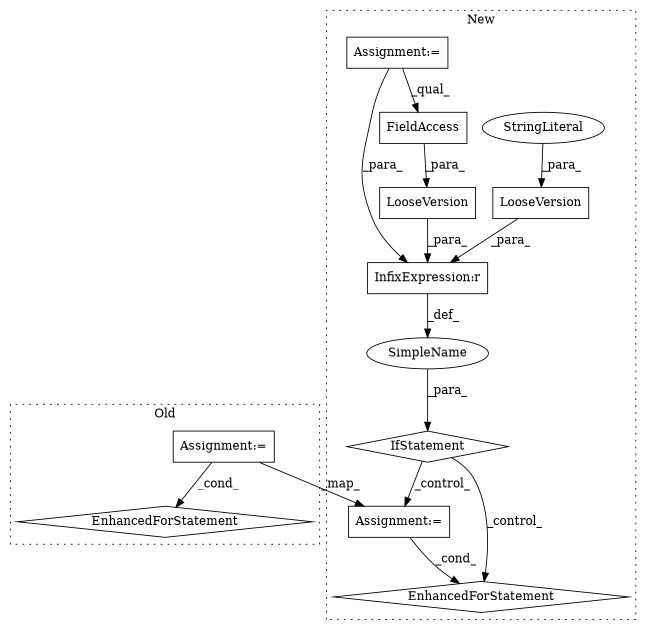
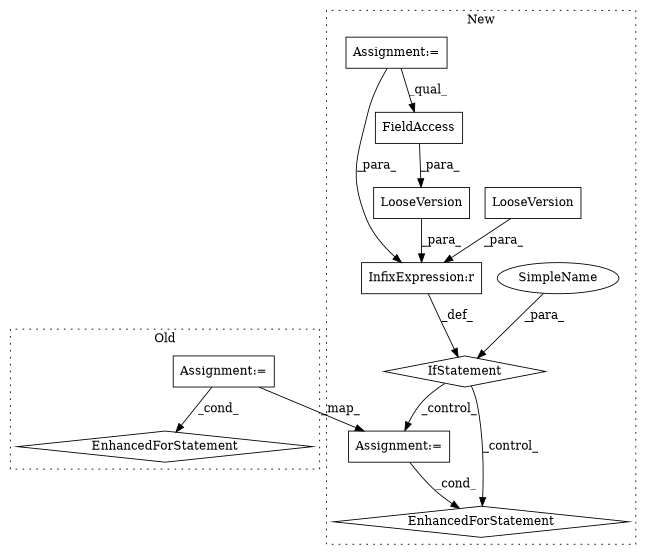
node "StringLiteral": removed
edge "InfixExpression:r" -> "SimpleName": now "InfixExpression:r" -> "IfStatement"
